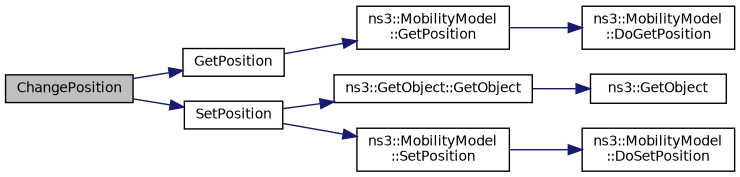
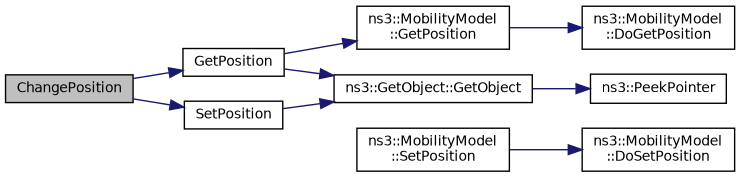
edge "GetPosition" -> "ns3::GetObject::GetObject": added
node "ns3::GetObject": label "ns3::GetObject" -> "ns3::PeekPointer"
edge "SetPosition" -> "ns3::MobilityModel ::SetPosition": removed
